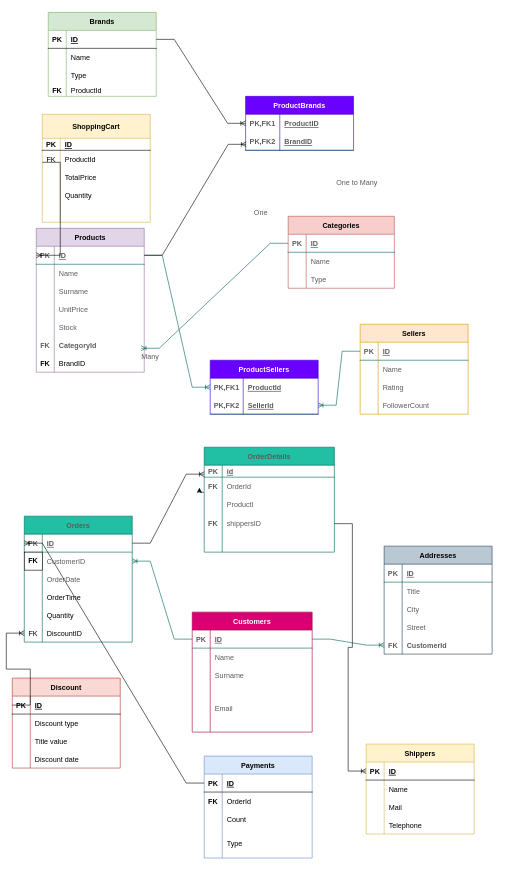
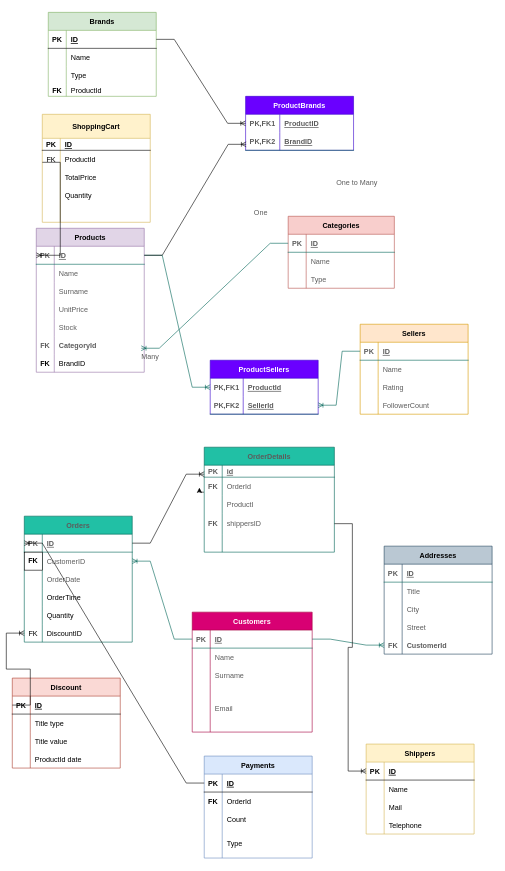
node "Discount type": label "Discount type" -> "Title type"
node "Discount date": label "Discount date" -> "ProductId date"
